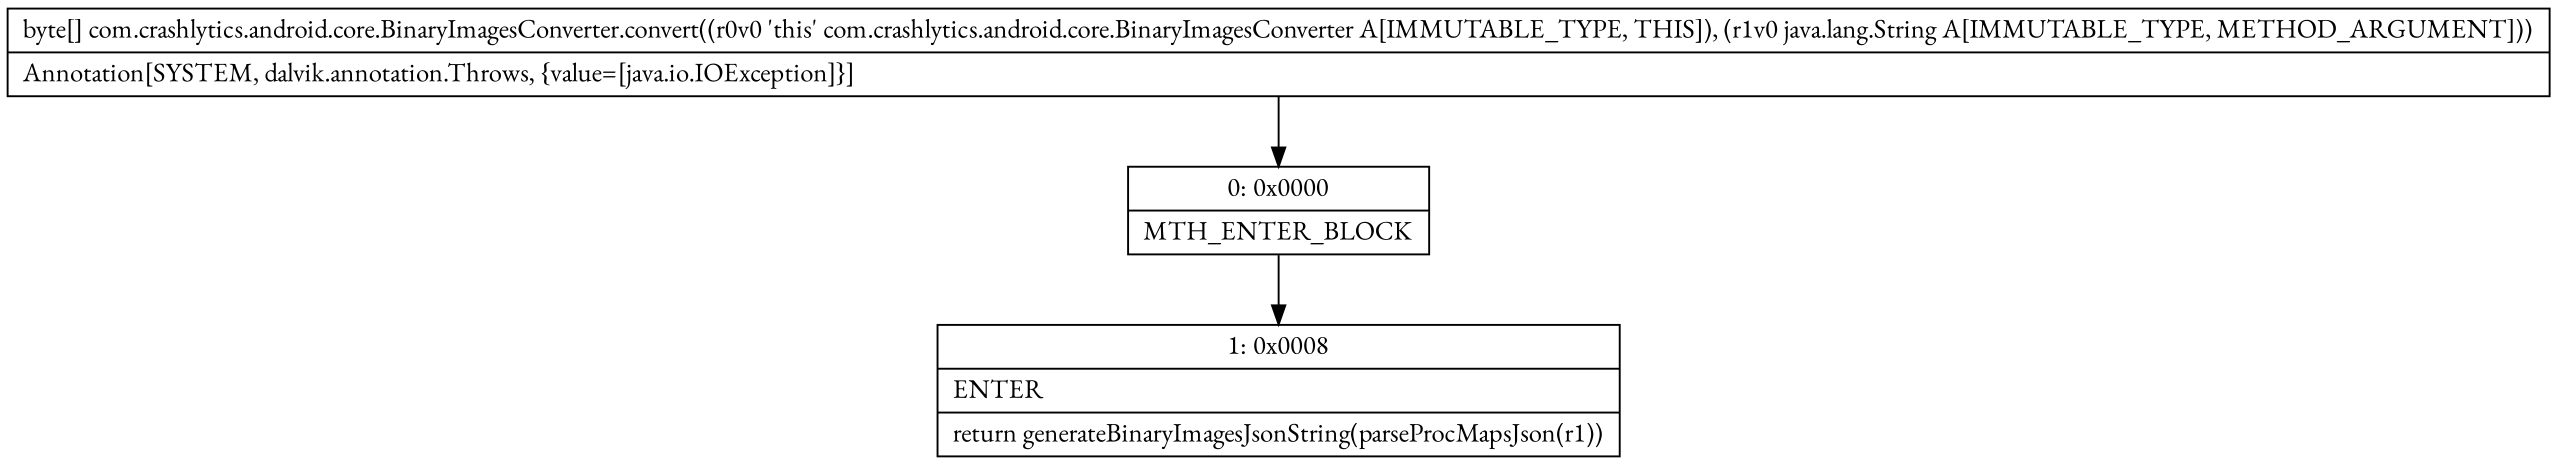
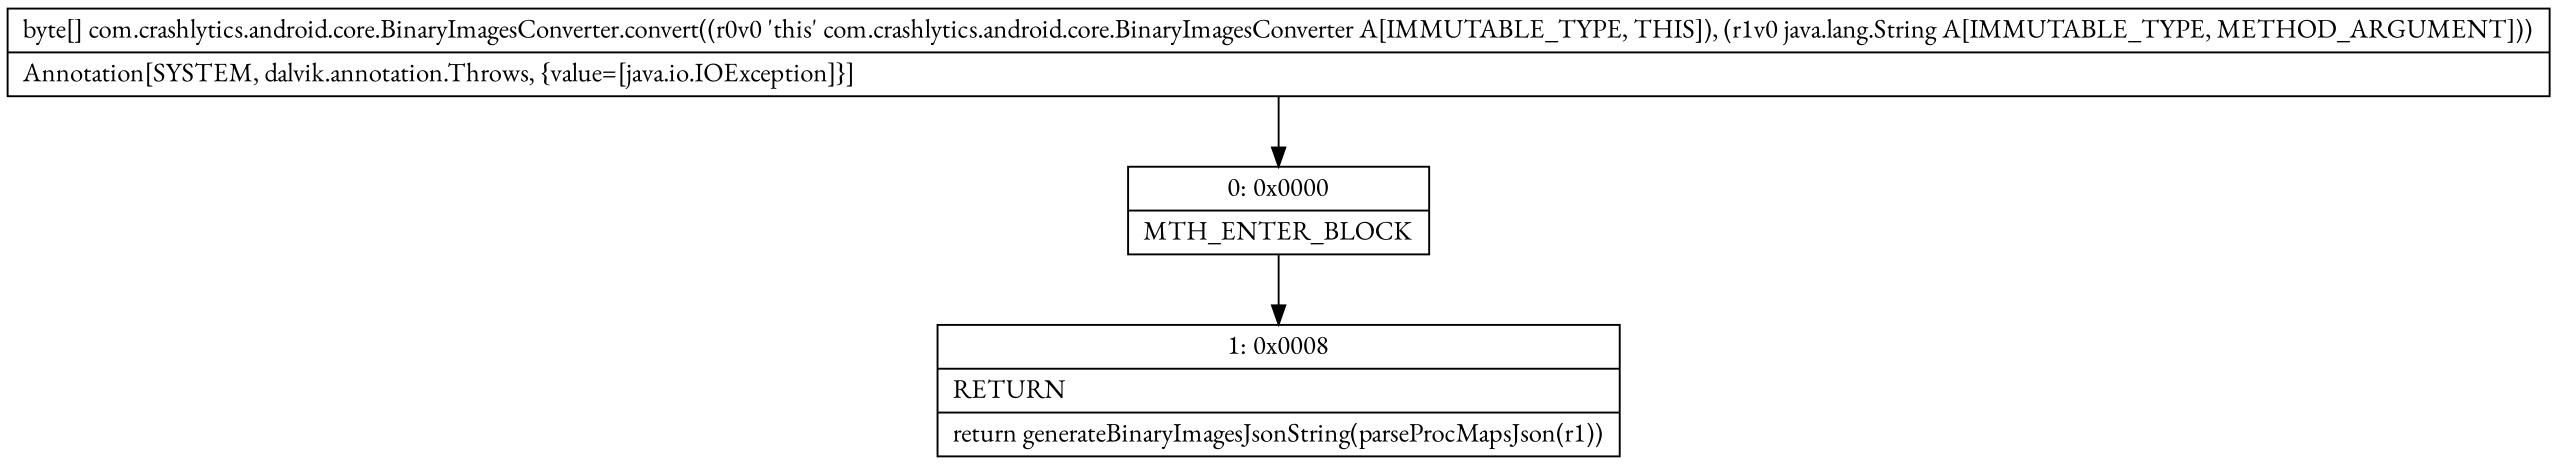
node "1: 0x0008": text "ENTER" -> "RETURN"
